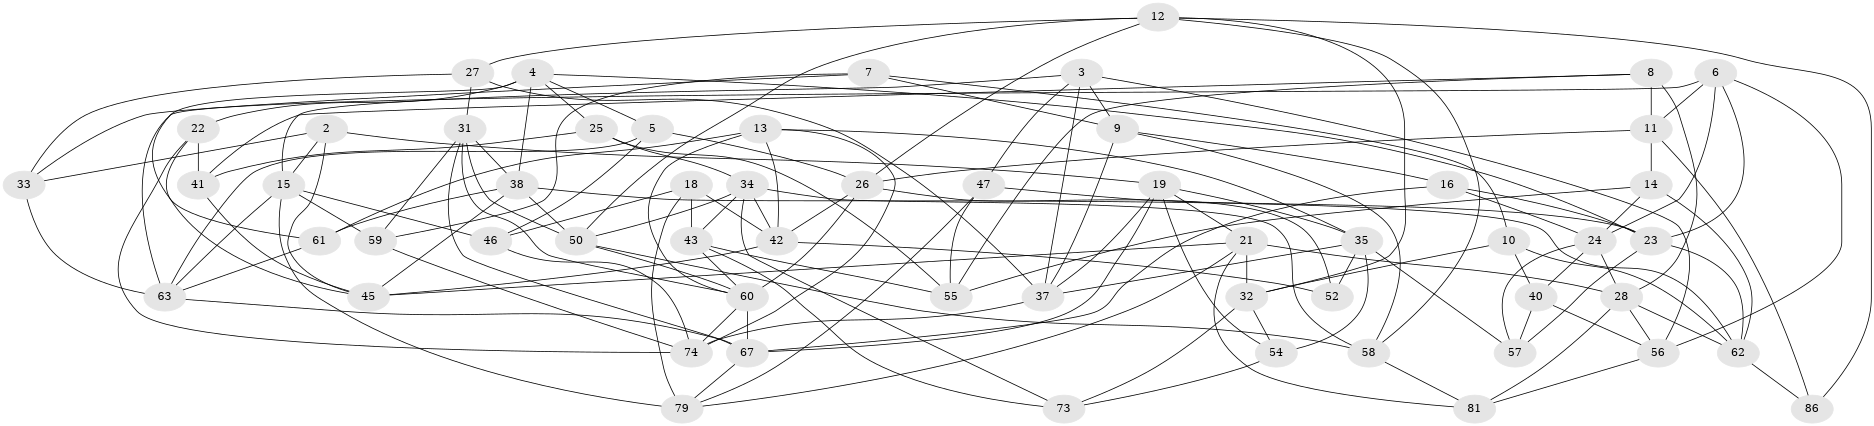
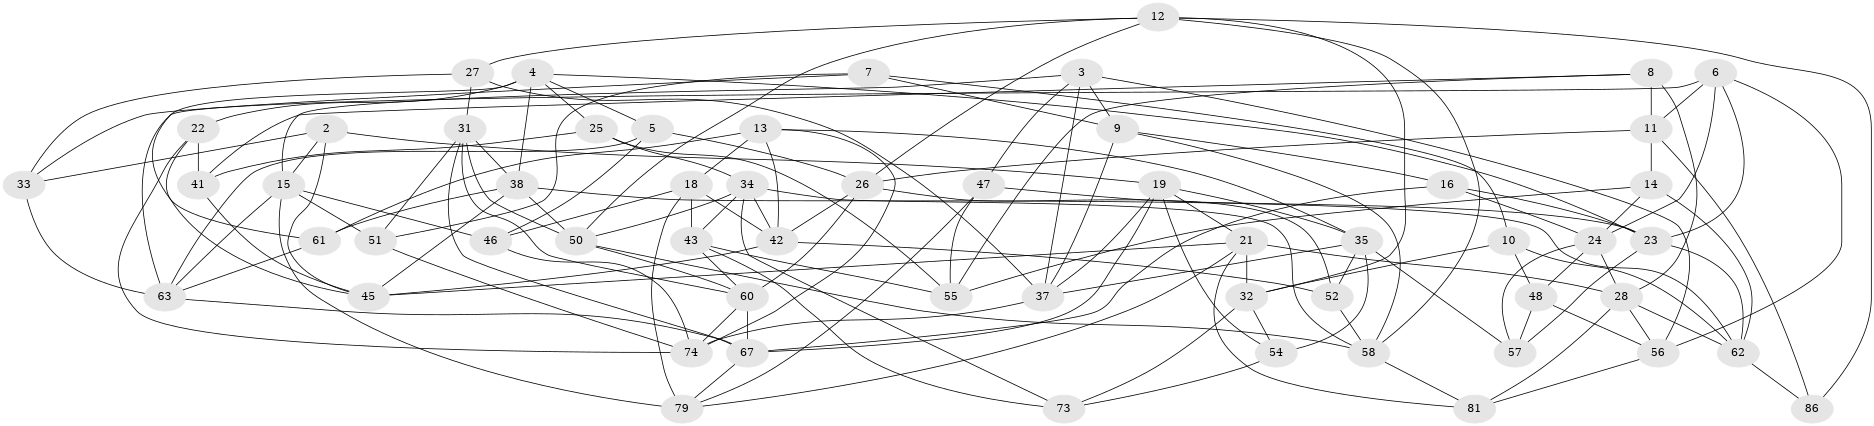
edge "13" -- "60": now "13" -- "18"
node "59": label "59" -> "51"
node "40": label "40" -> "48"
edge "52" -- "58": added
